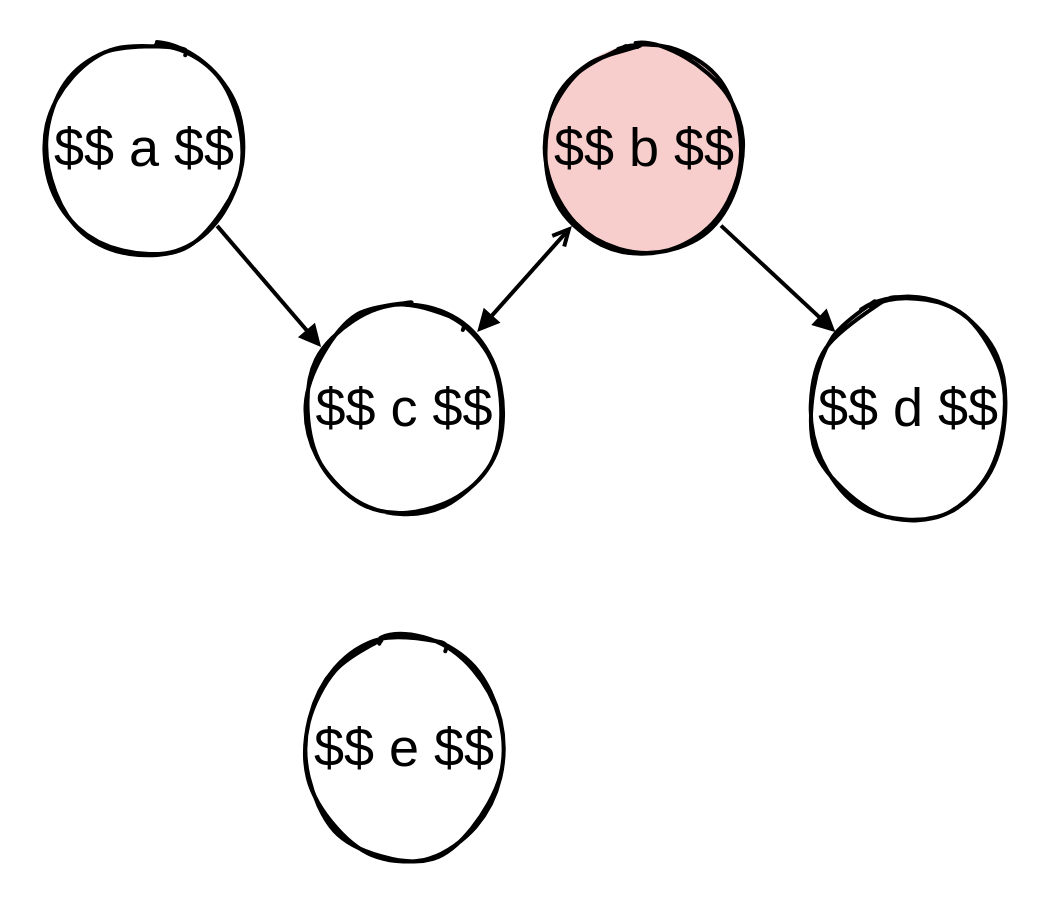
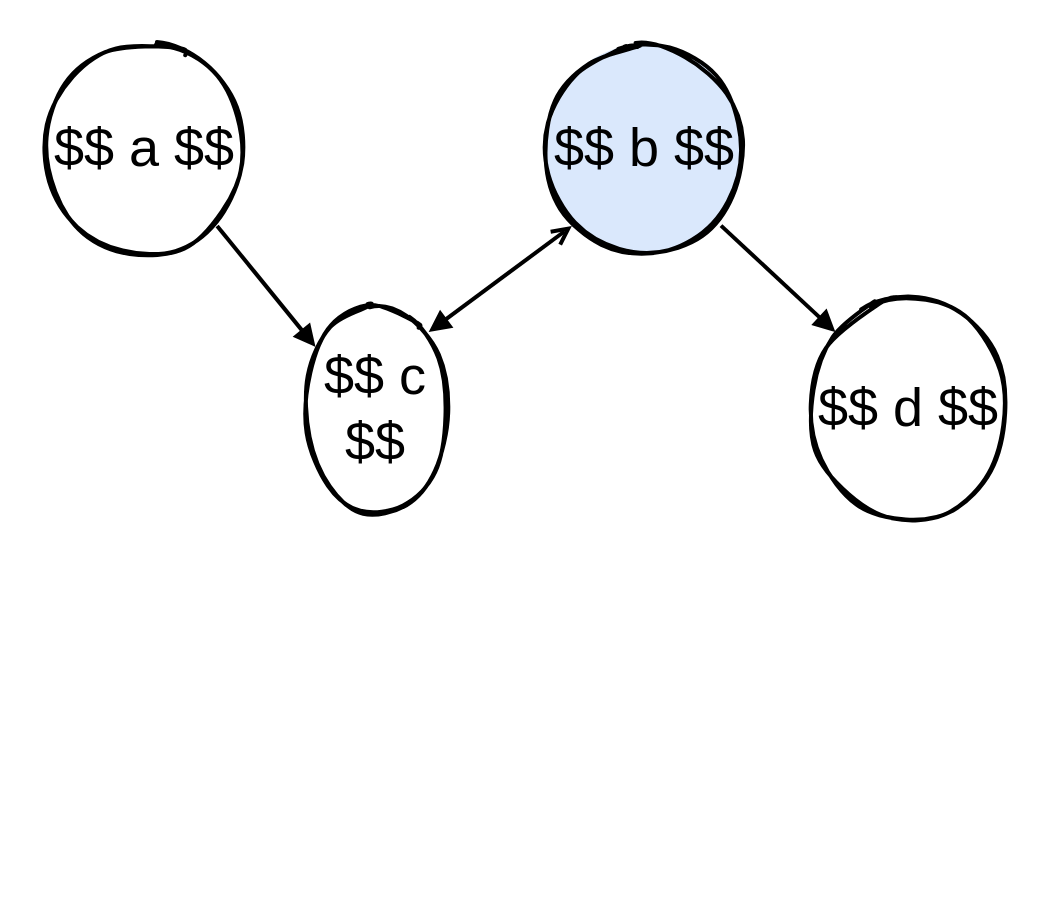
node "$$ b $$": fillcolor #f8cecc -> #dae8fc
node "$$ c $$": size 207x216 -> 150x216
node "$$ e $$": removed
